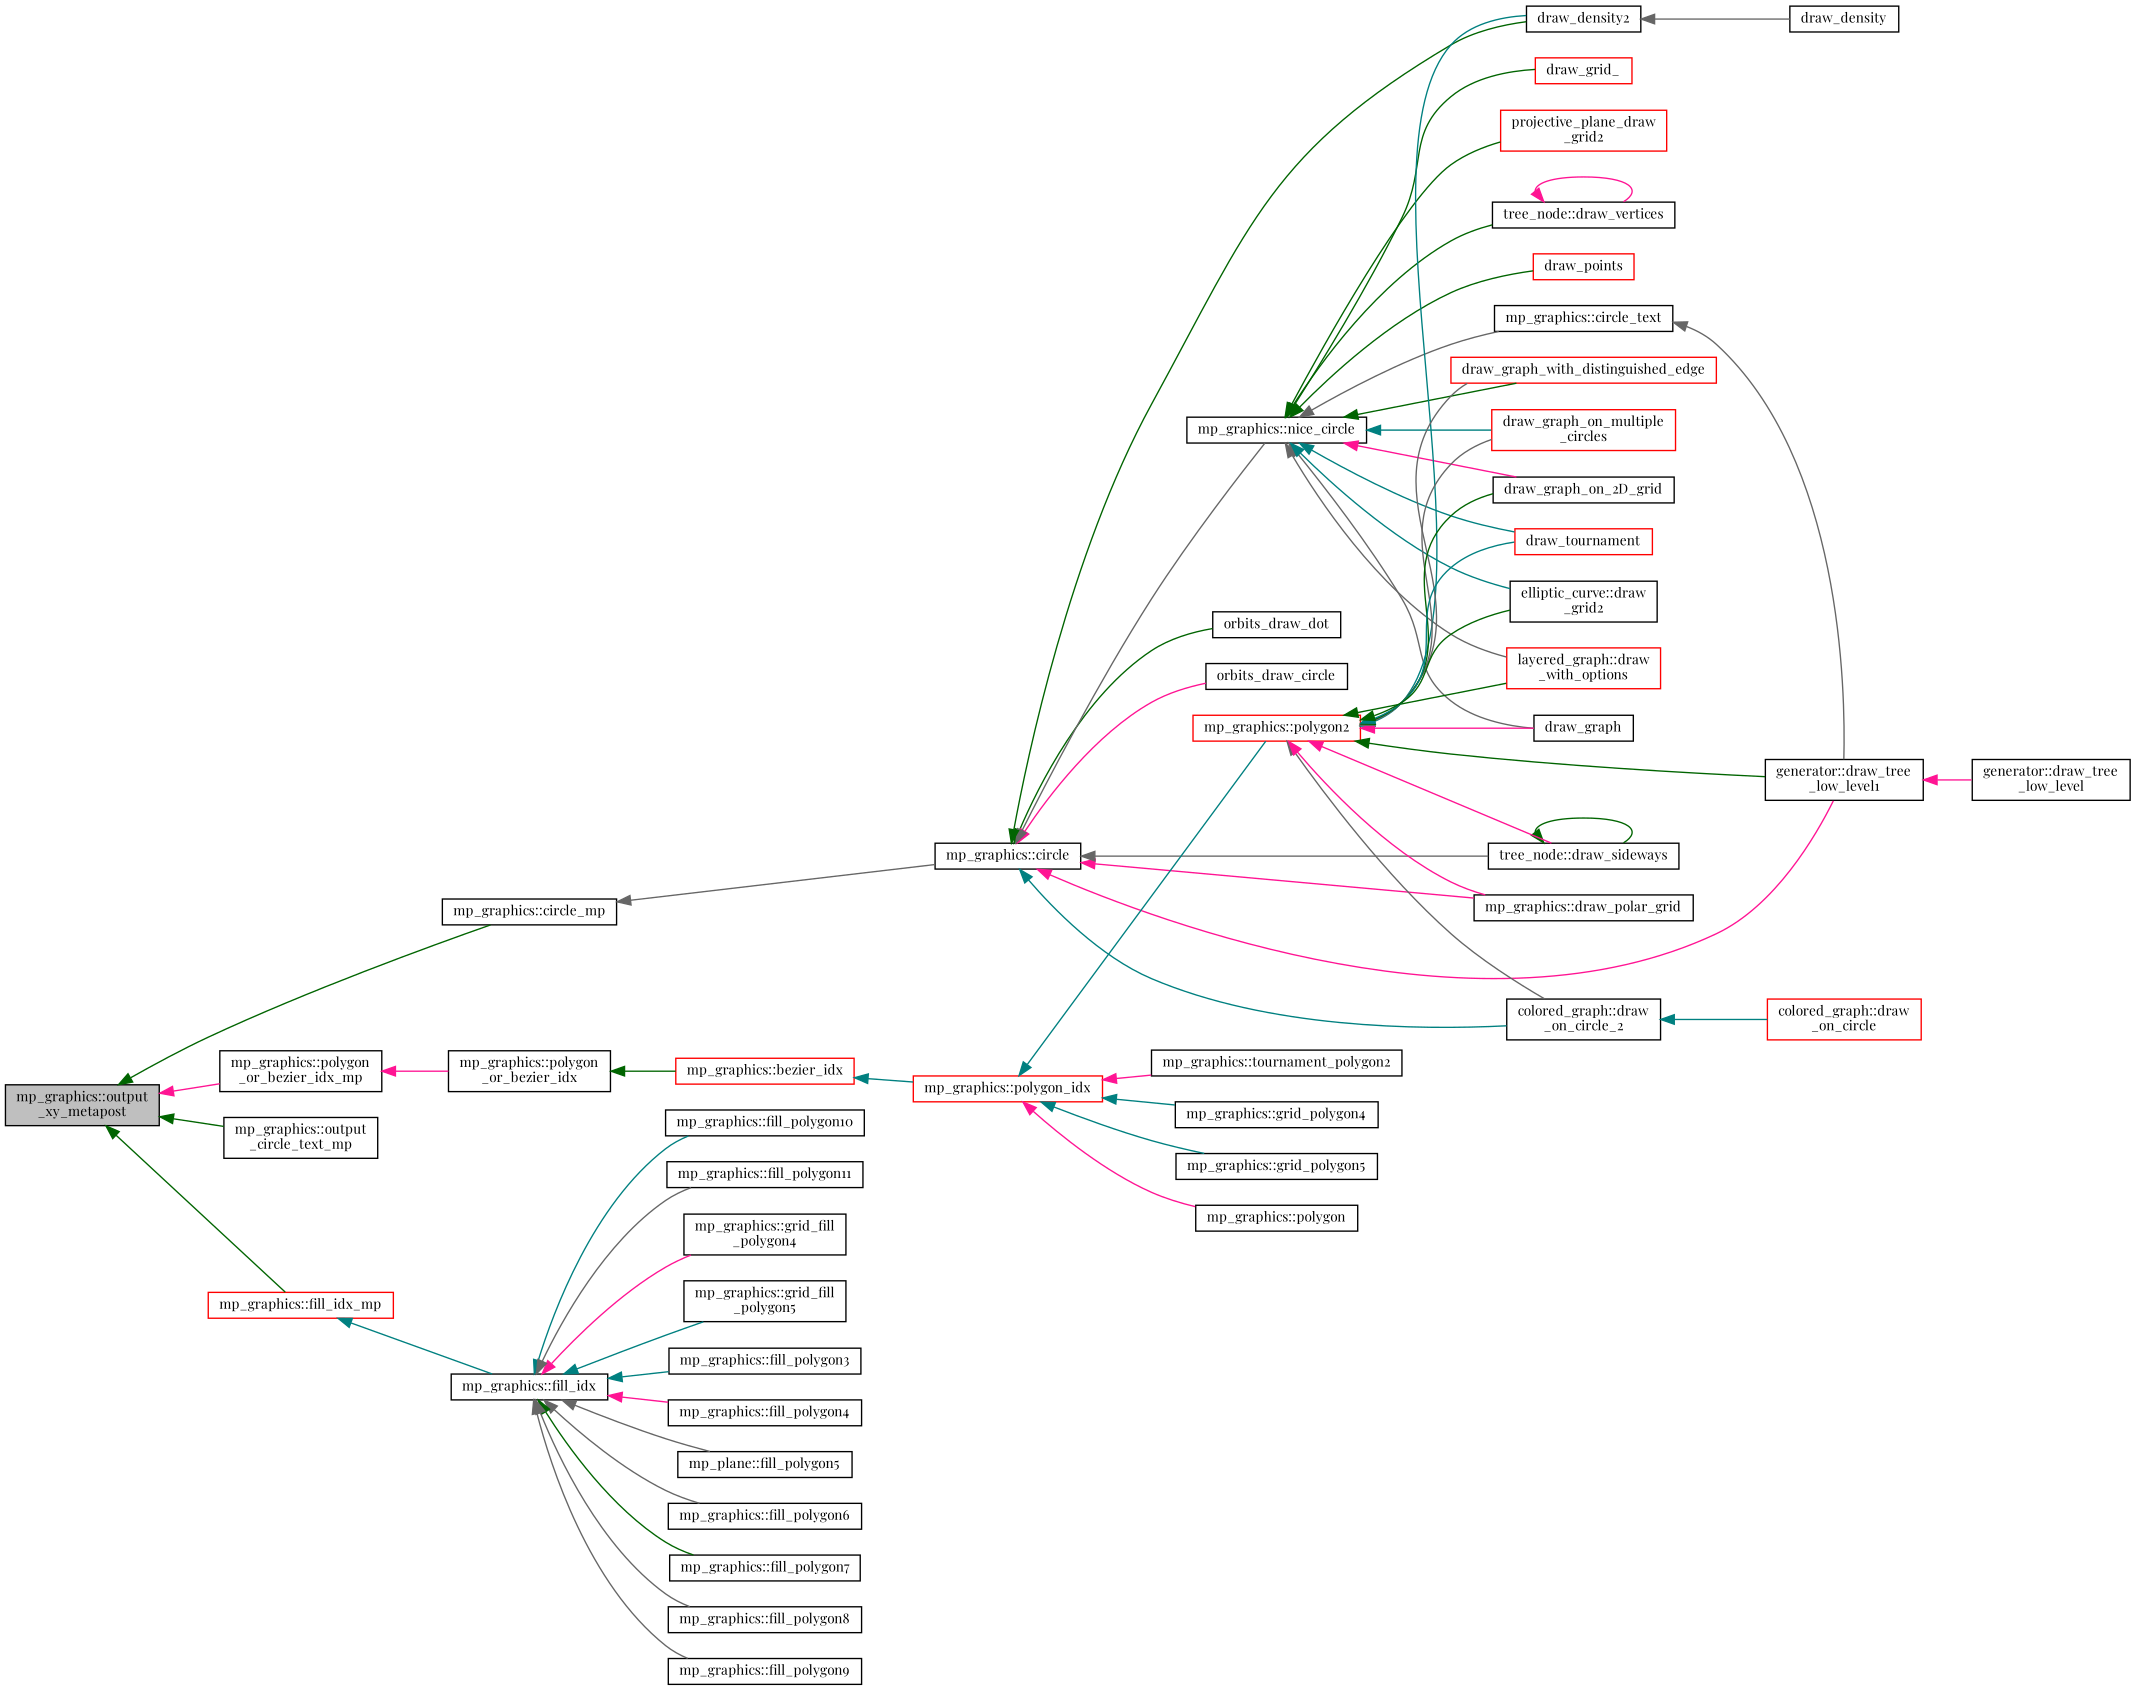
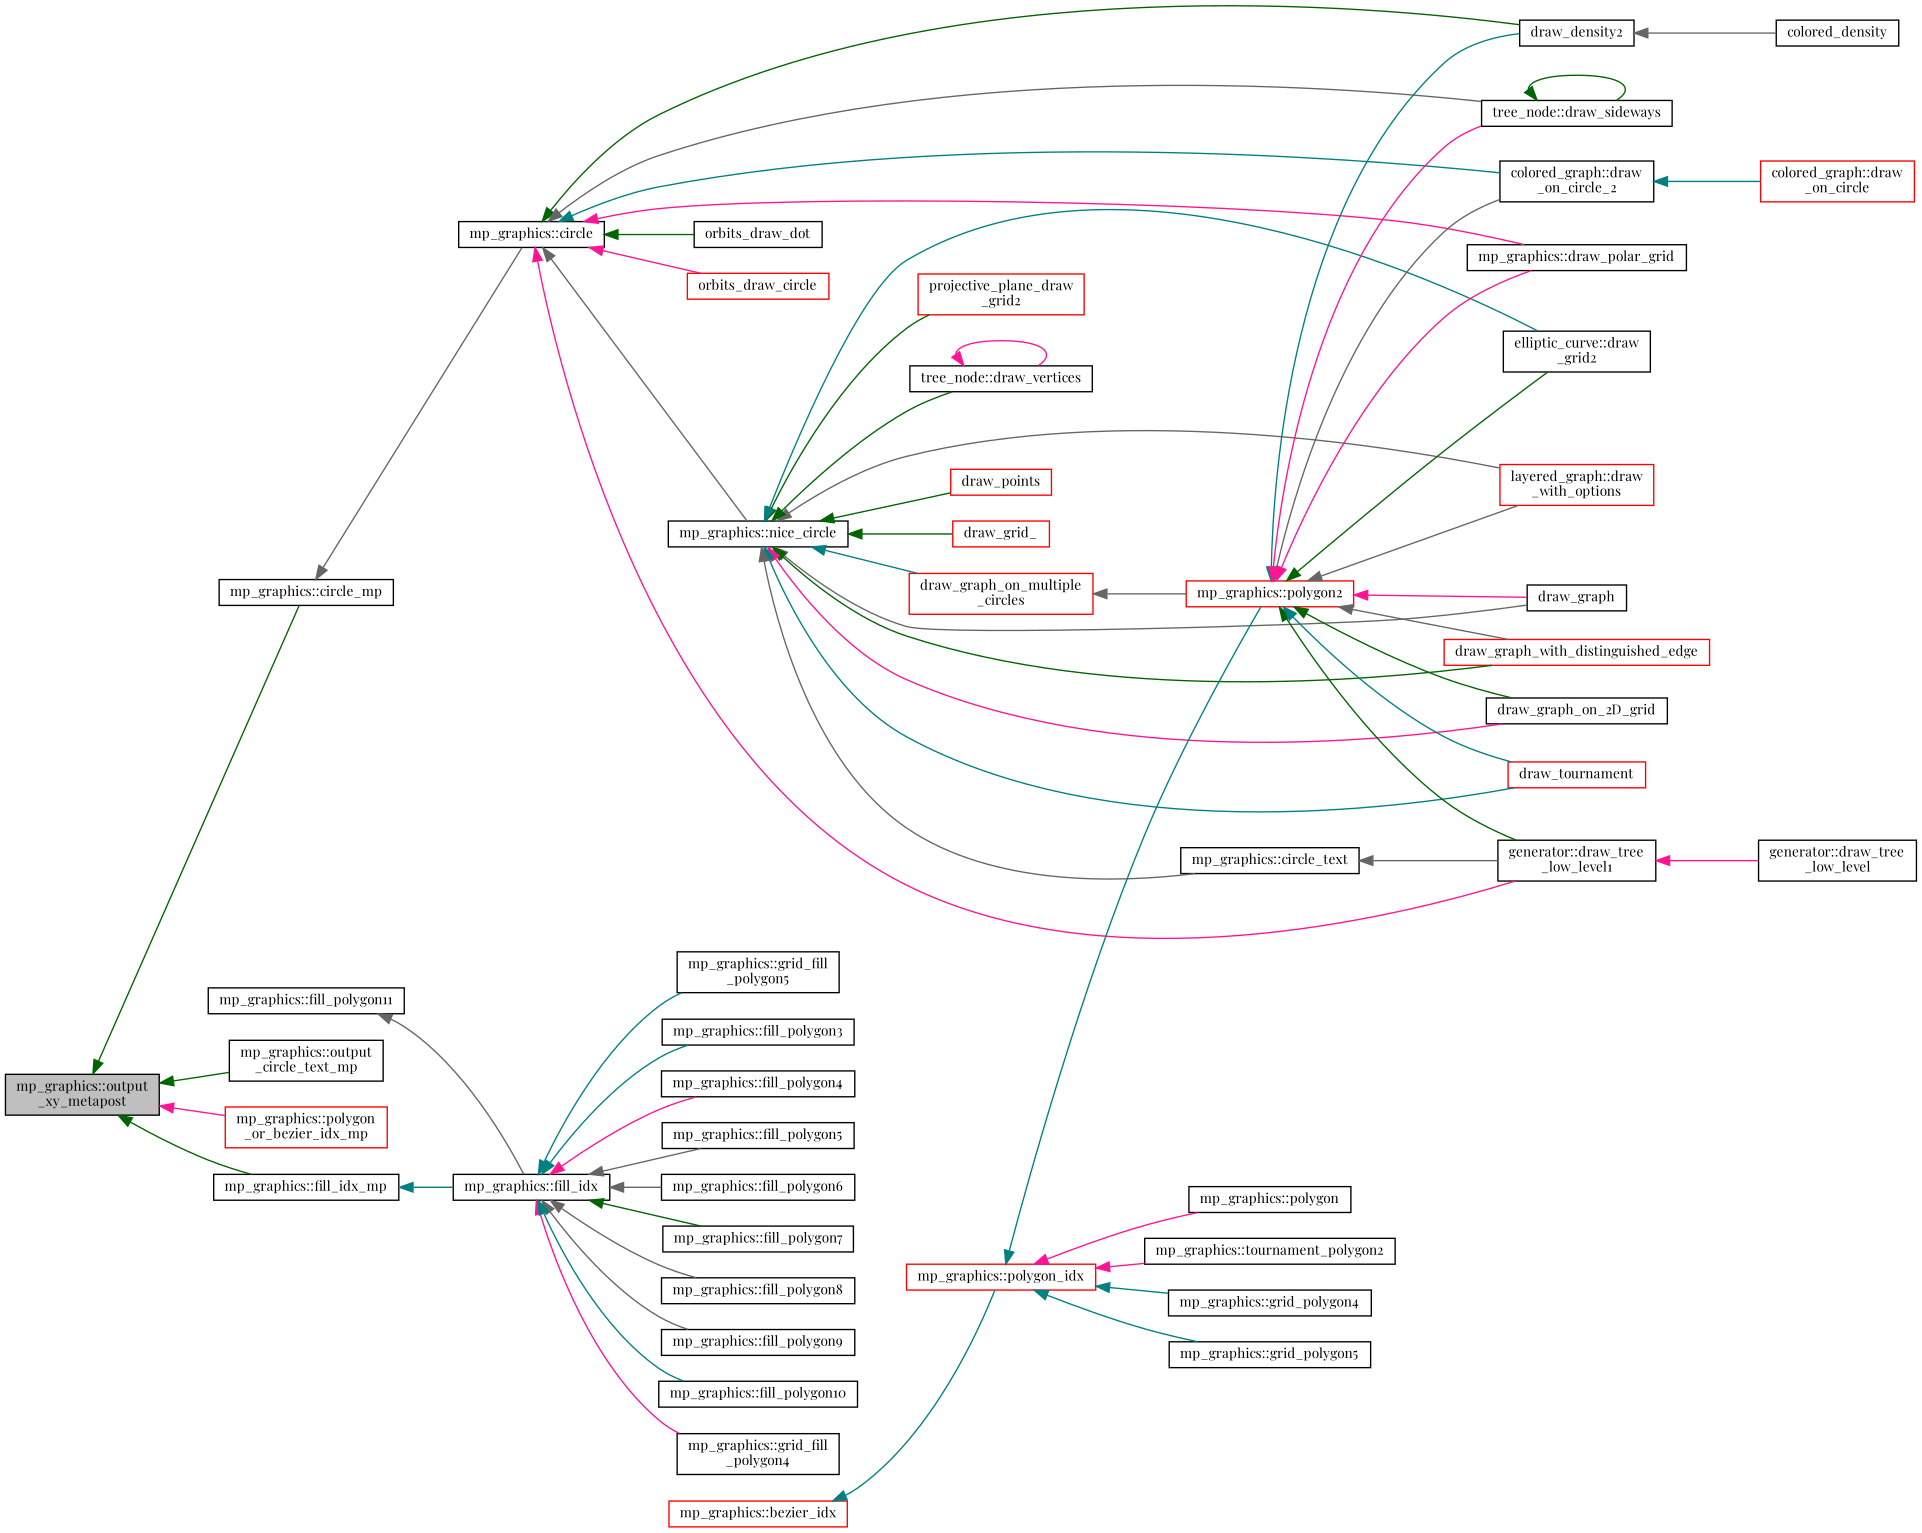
node "draw_density": label "draw_density" -> "colored_density"
edge "draw_graph_on_multiple _circles" -> "mp_graphics::polygon2": reversed
node "orbits_draw_circle": color black -> red
edge "layered_graph::draw _with_options" -> "mp_graphics::polygon2": color darkgreen -> gray40
node "mp_graphics::polygon _or_bezier_idx_mp": color black -> red
node "mp_graphics::polygon _or_bezier_idx": removed
edge "mp_graphics::fill_polygon11" -> "mp_graphics::fill_idx": reversed
node "mp_graphics::fill_idx_mp": color red -> black
node "mp_plane::fill_polygon5": label "mp_plane::fill_polygon5" -> "mp_graphics::fill_polygon5"
